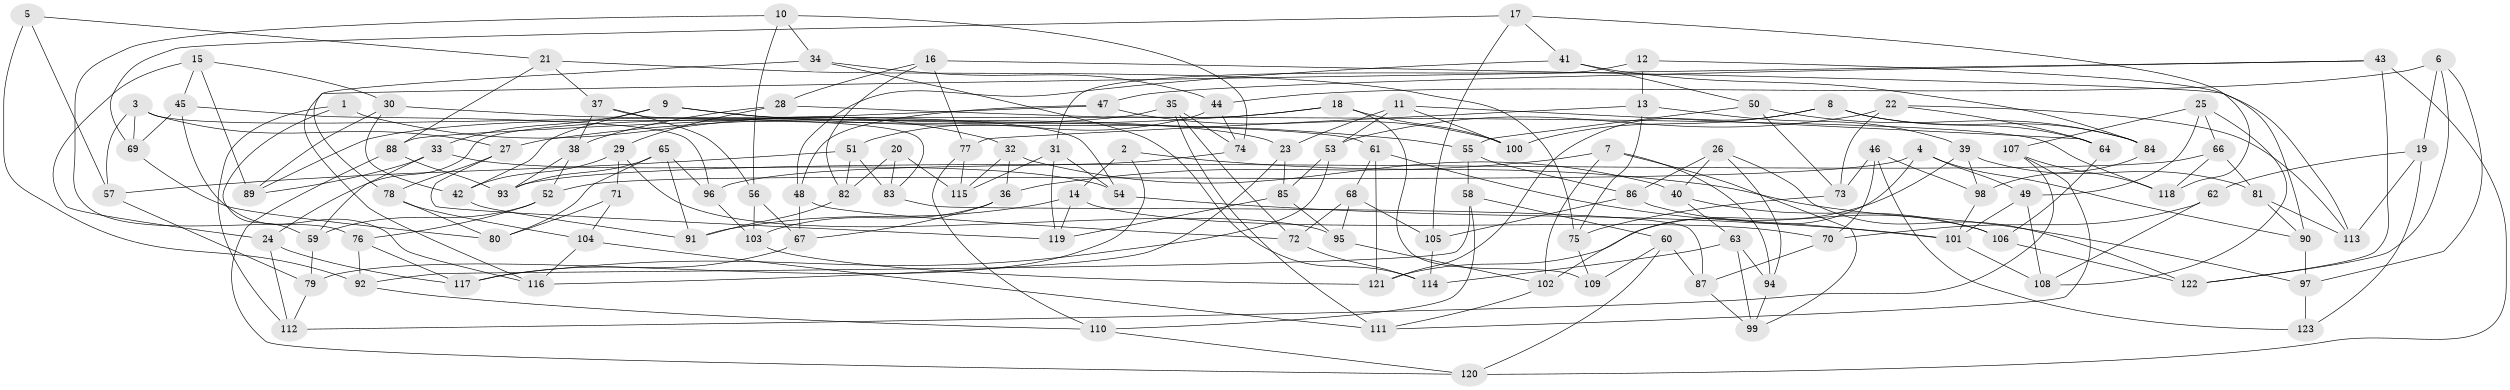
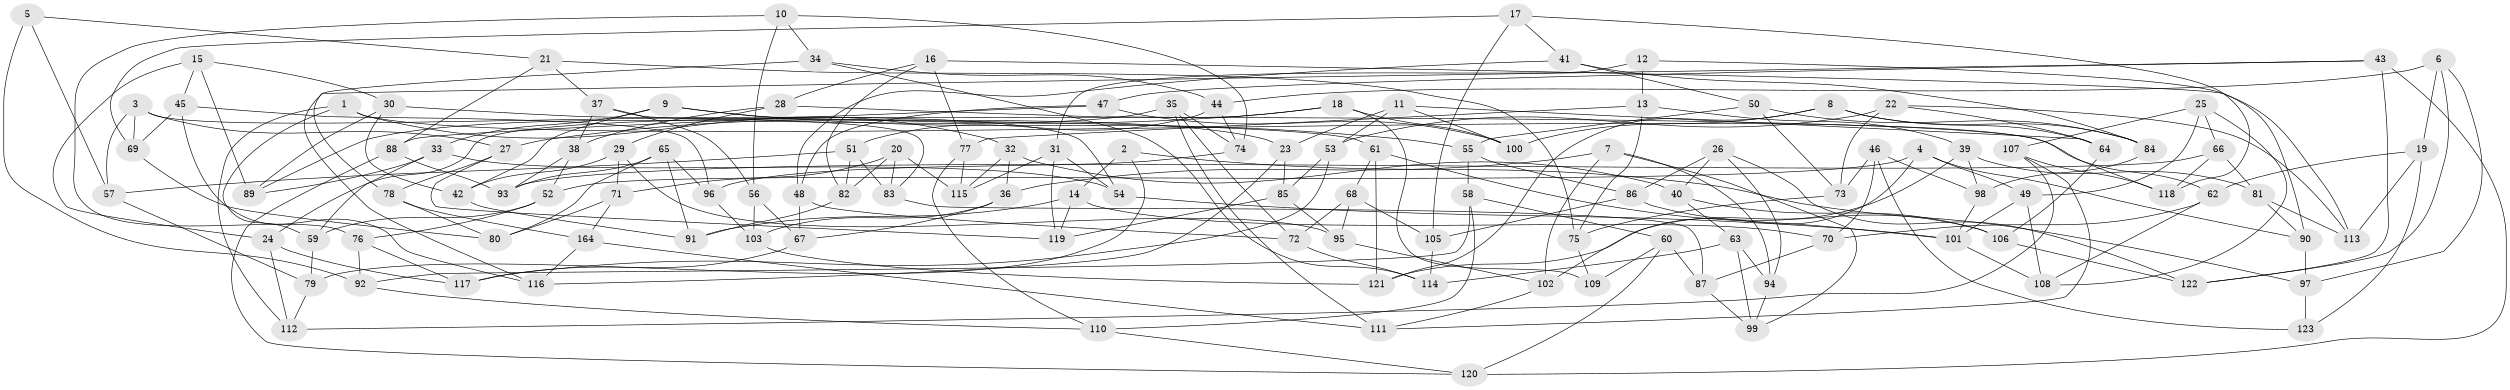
edge "1" -- "62": added
edge "20" -- "71": added
node "104": label "104" -> "164"
